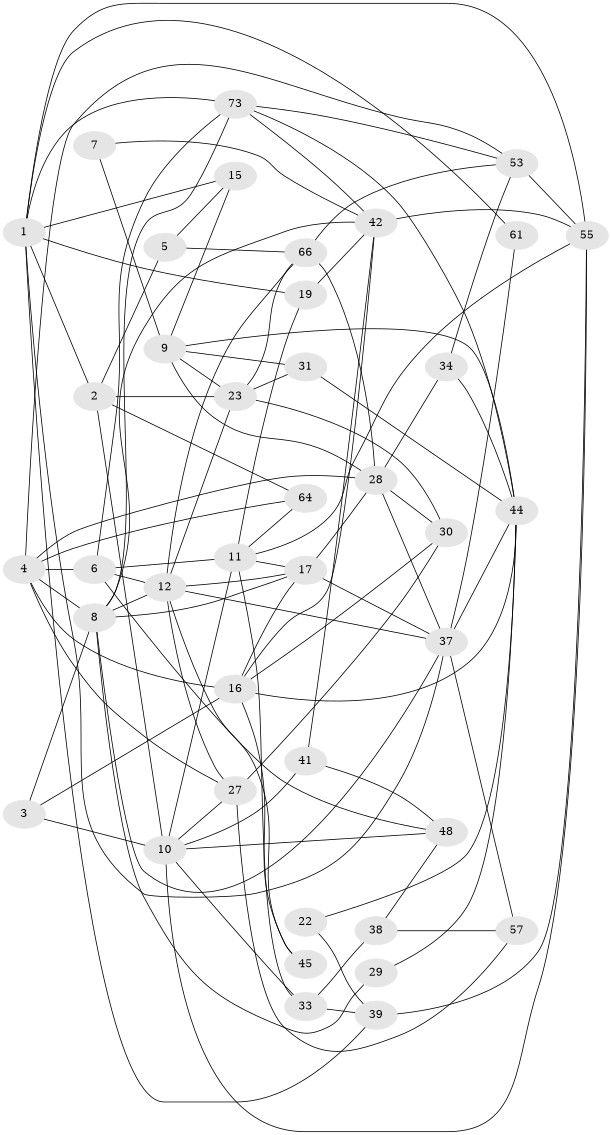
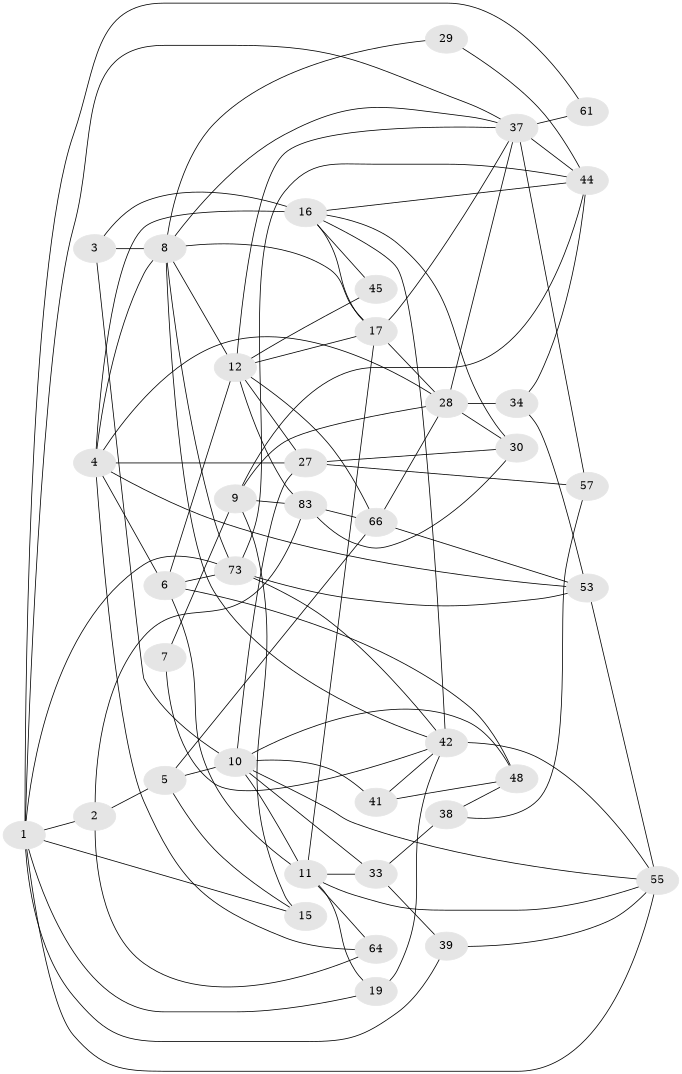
node "31": removed
node "23": label "23" -> "83"
edge "2" -- "10": now "5" -- "10"
node "22": removed
